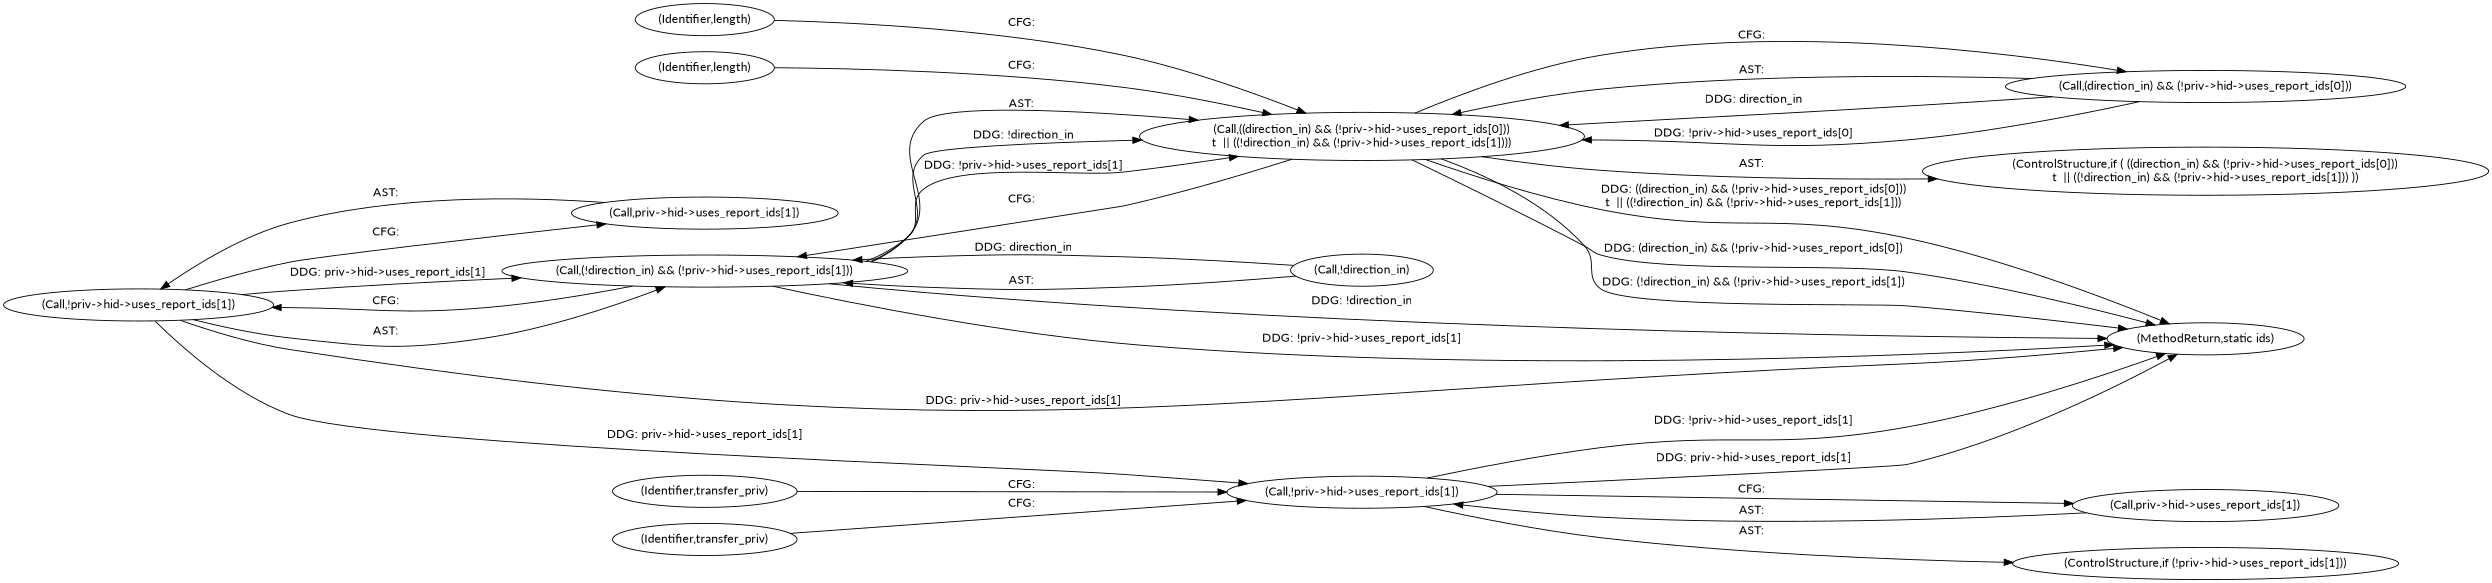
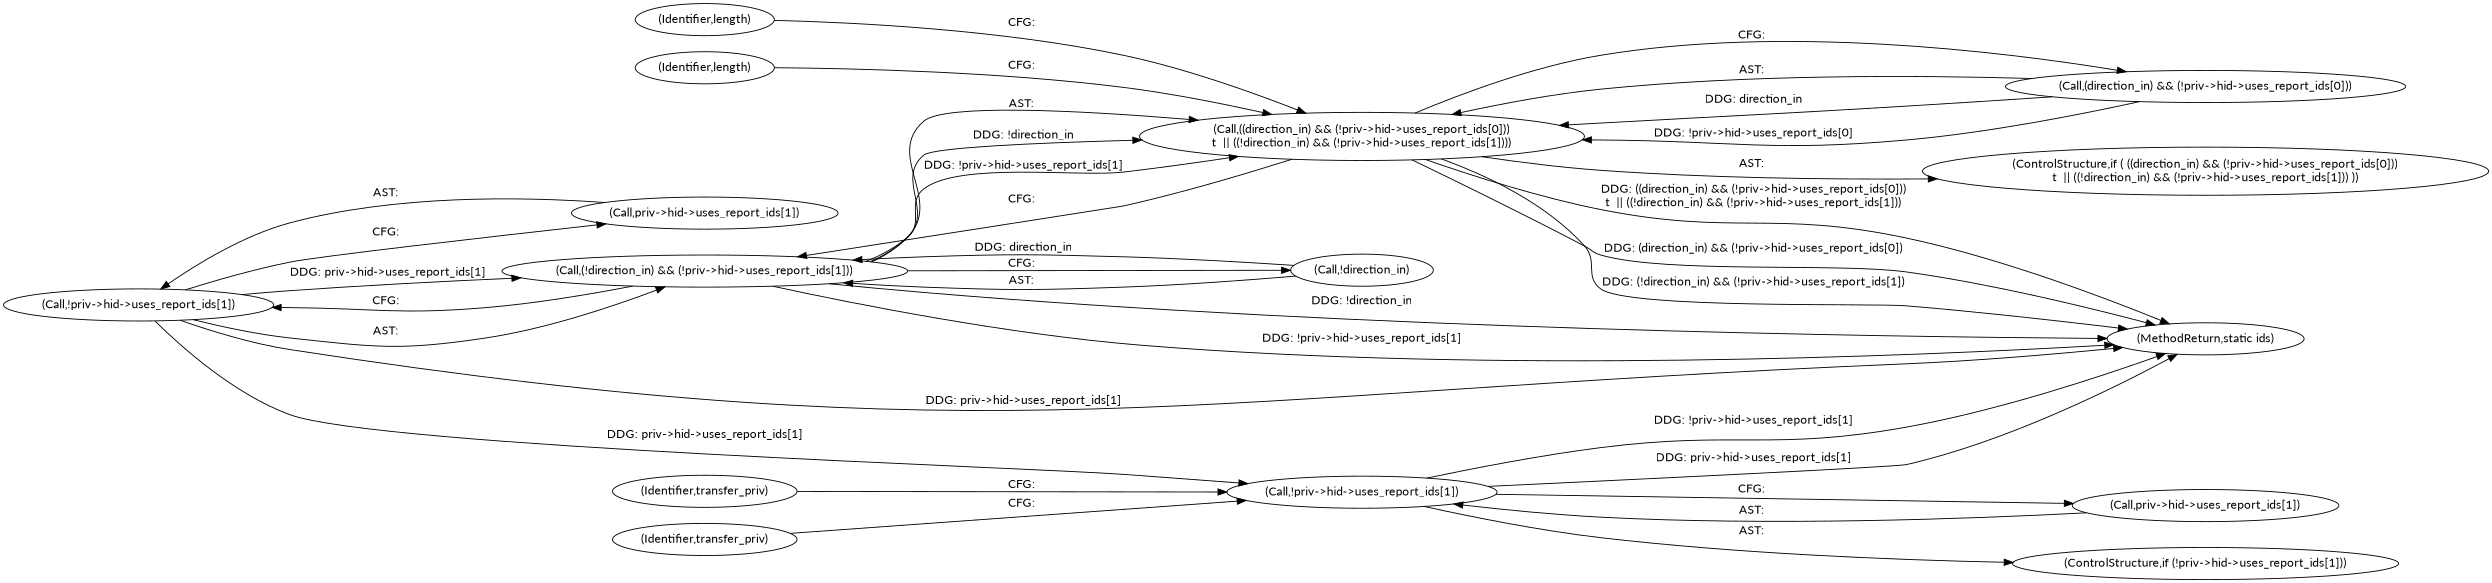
edge "(Call,(!direction_in) && (!priv->hid->uses_report_ids[1]))" -> "(Call,!direction_in)": added, label "CFG:"
